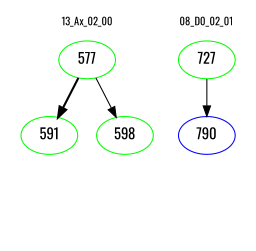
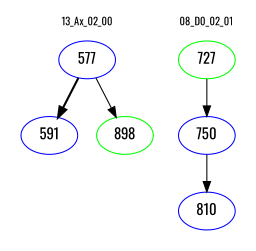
node "577": color green -> blue
node "591": color green -> blue
node "598": label "598" -> "898"
node "790": label "790" -> "750"
node "810": added
